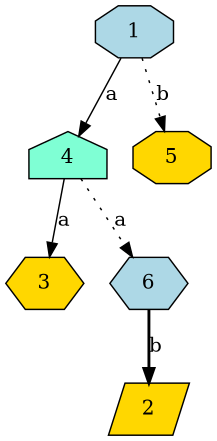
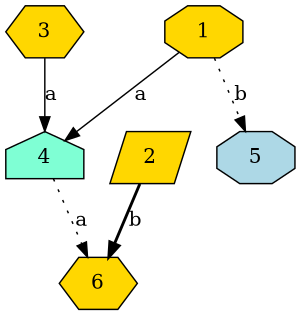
node "1": fillcolor lightblue -> gold
node "5": fillcolor gold -> lightblue
edge "4" -> "3": reversed
node "6": fillcolor lightblue -> gold
edge "6" -> "2": reversed
